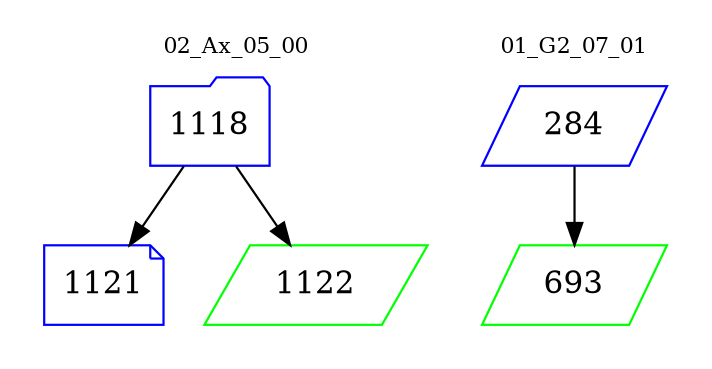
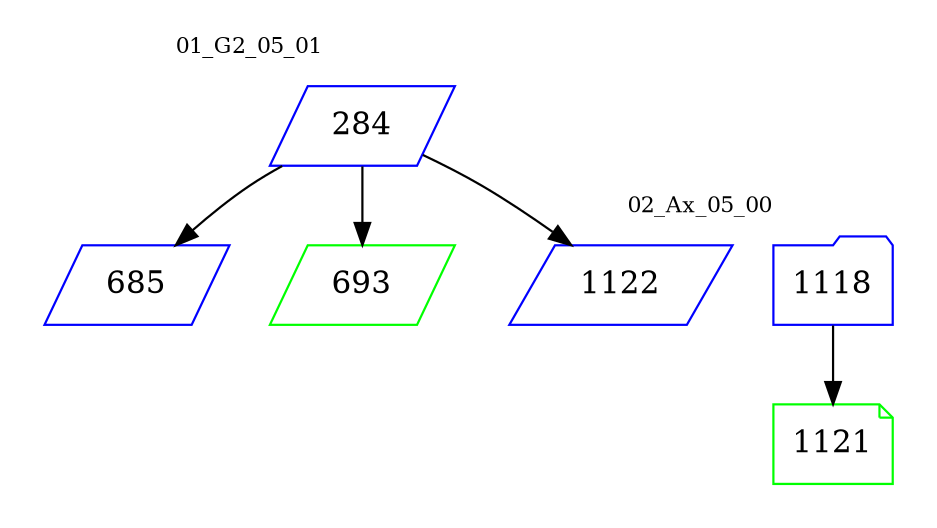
cluster "01_G2_07_01": label "01_G2_07_01" -> "01_G2_05_01"
edge "1118" -> "1122": now "284" -> "1122"
node "1121": color blue -> green
node "685": added
node "1122": color green -> blue
